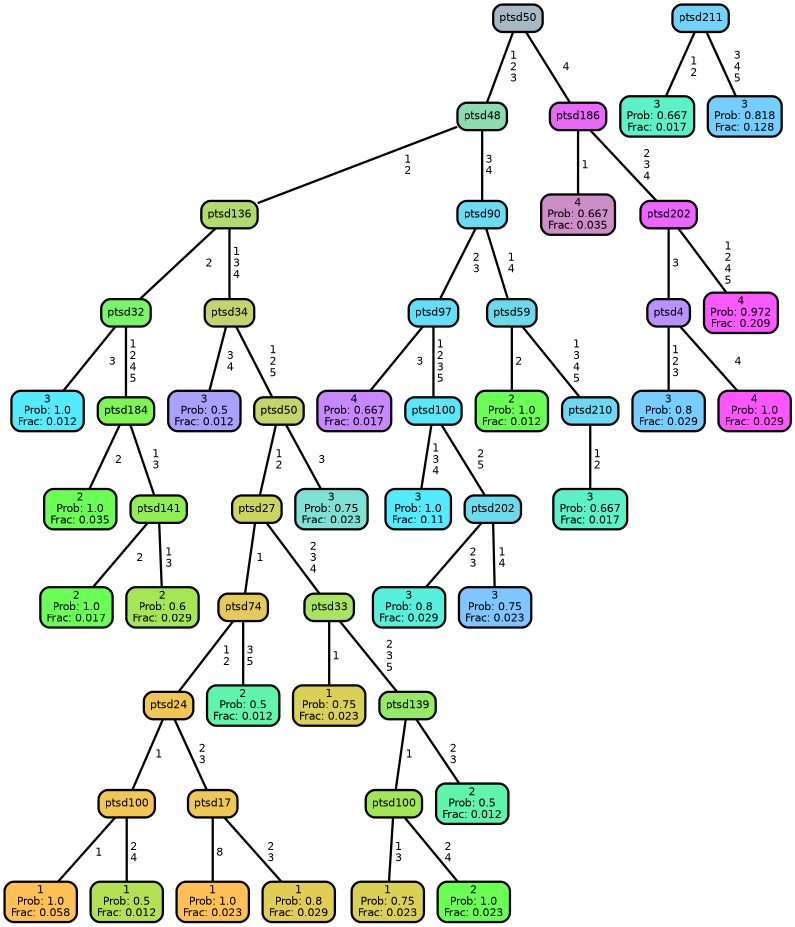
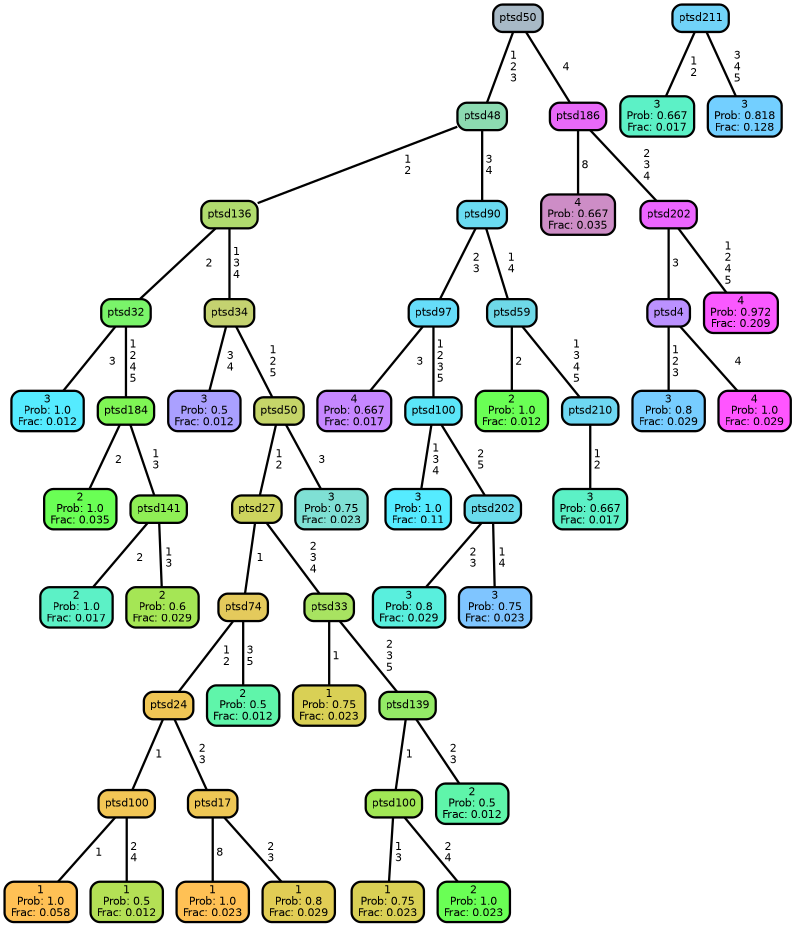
edge "ptsd186" -- "4 Prob: 0.667 Frac: 0.035": label " 1" -> " 8"
node "2 Prob: 1.0 Frac: 0.017": fillcolor #6aff55 -> #5cf1c6
